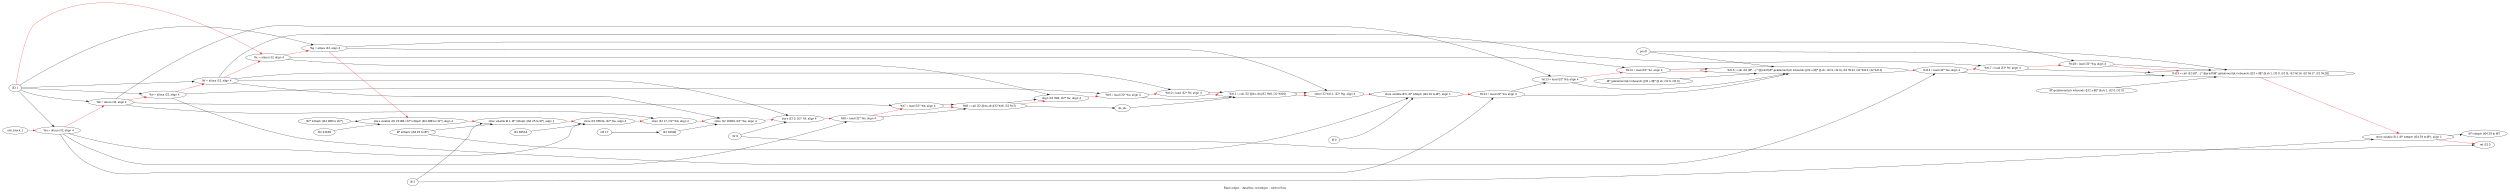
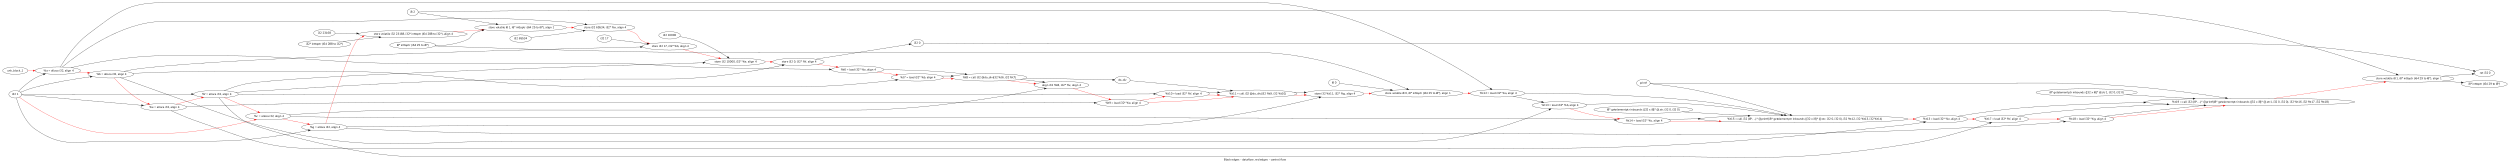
edge "%t9 = load i32* %e, align 4" -> "%t11 = call i32 @do_div(i32 %t9, i32 %t10)": color black -> red
edge "i32 0" -> "store i32 0, i32* %f, align 4": reversed
edge "i32 17" -> "i32 10000": now "i32 17" -> "store i32 17, i32* %b, align 4"
edge "store volatile i8 1, i8* inttoptr (i64 29 to i8*), align 1" -> "ret i32 0": color red -> black
